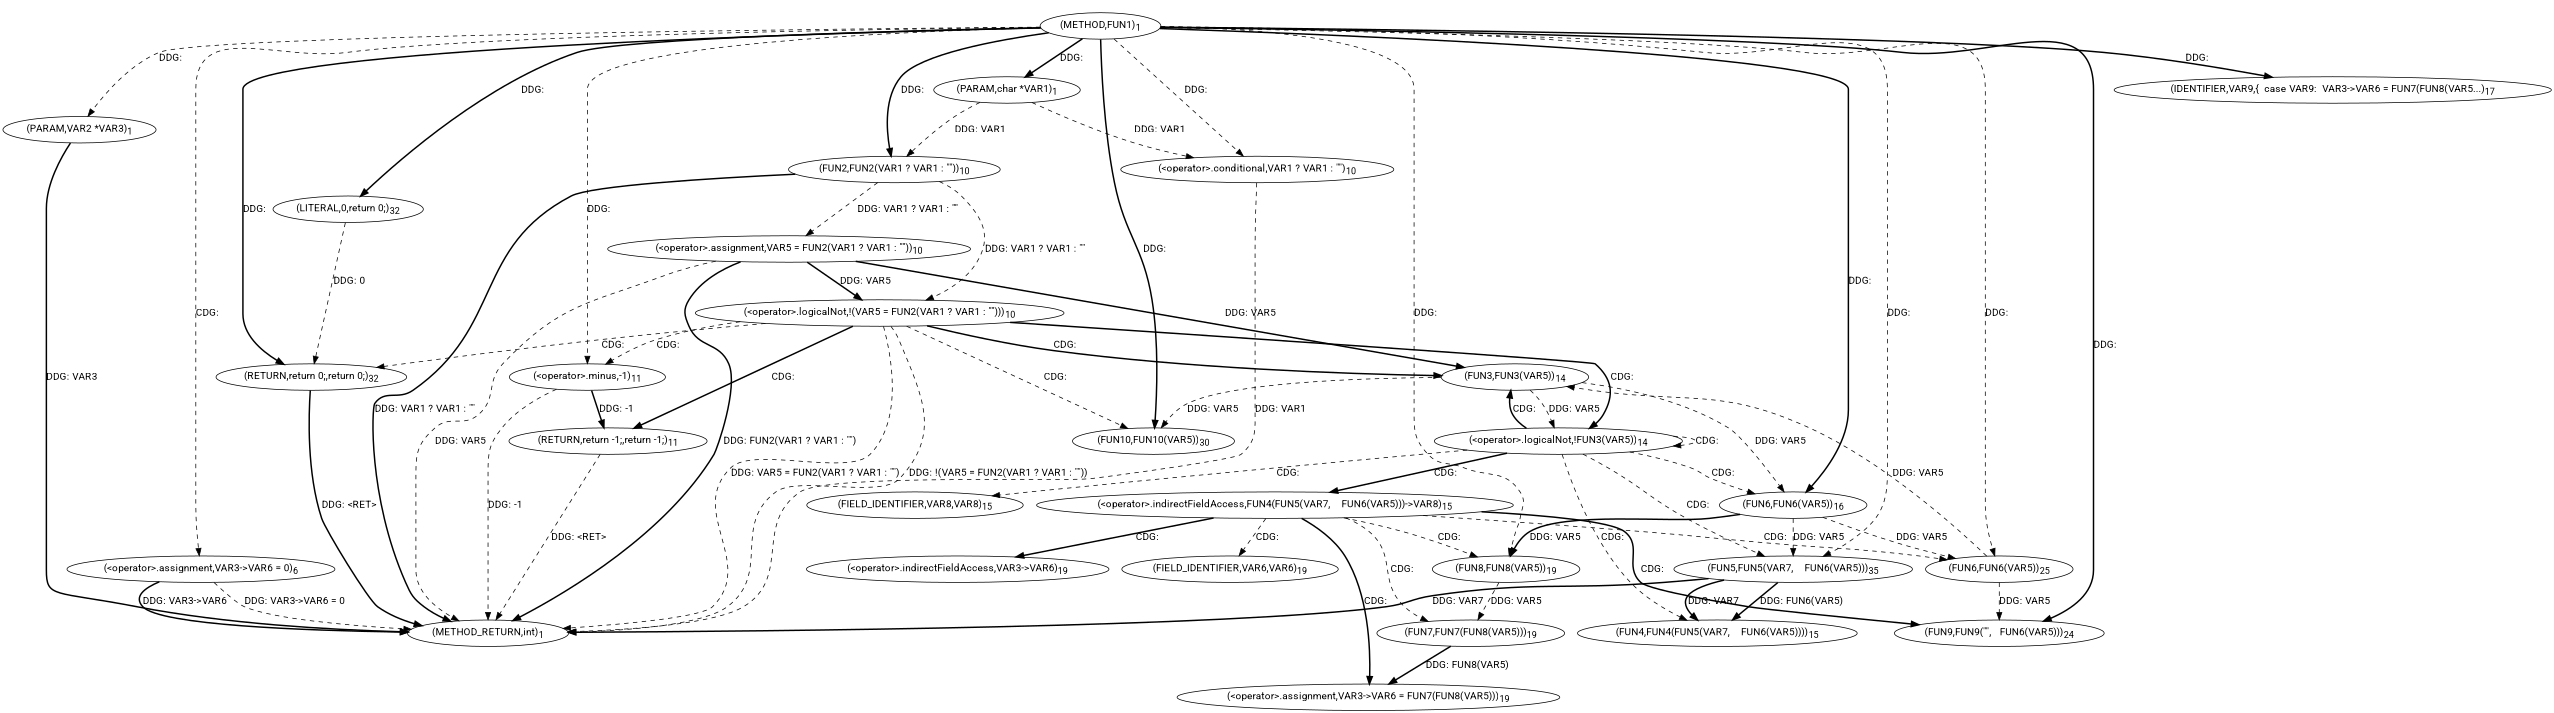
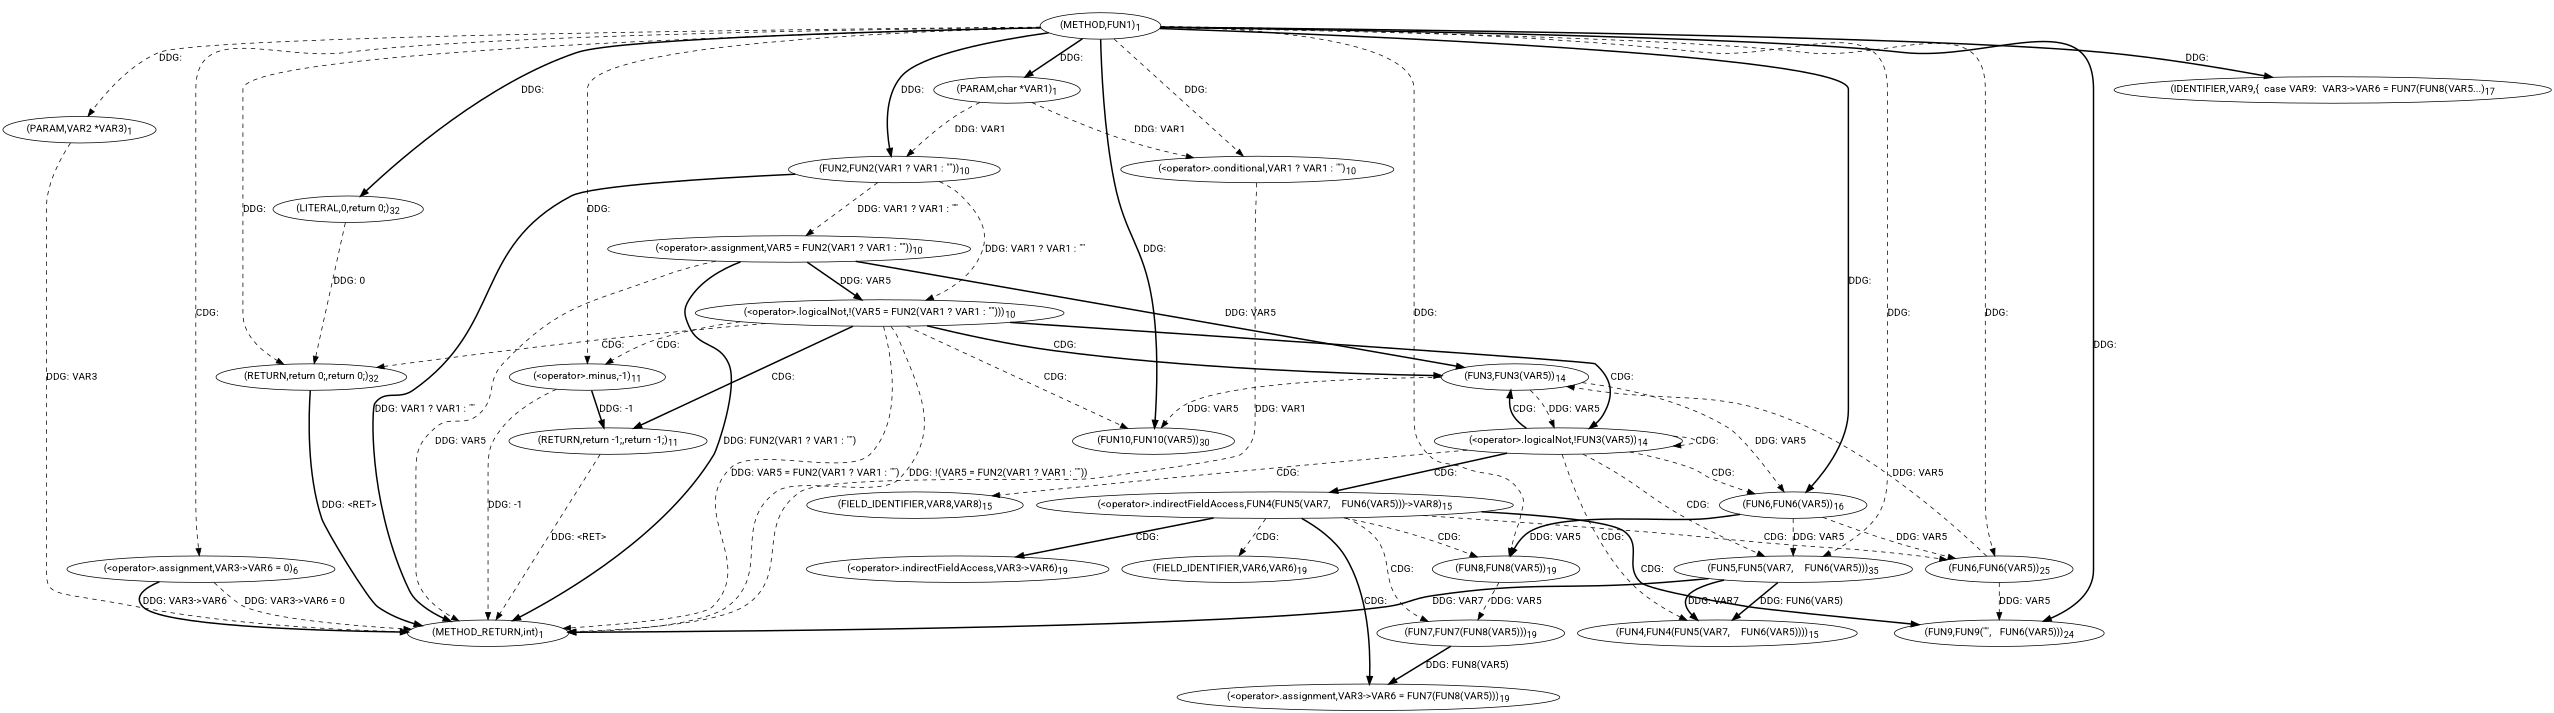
edge "(METHOD,FUN1)" -> "(RETURN,return 0;,return 0;)": style bold -> dashed
edge "(PARAM,VAR2 *VAR3)" -> "(METHOD_RETURN,int)": style bold -> dashed
